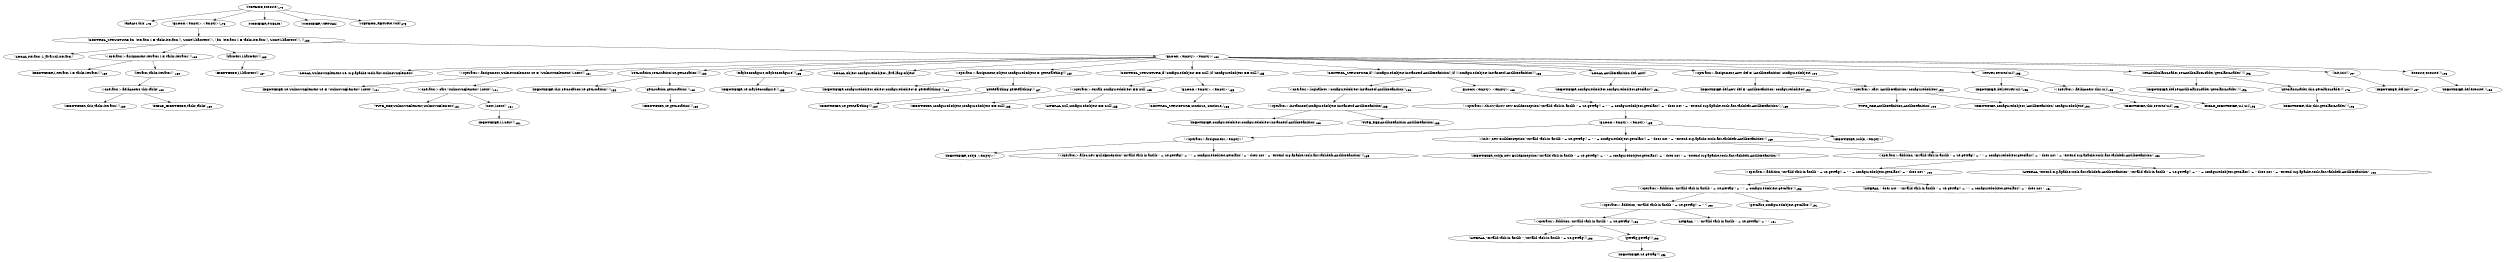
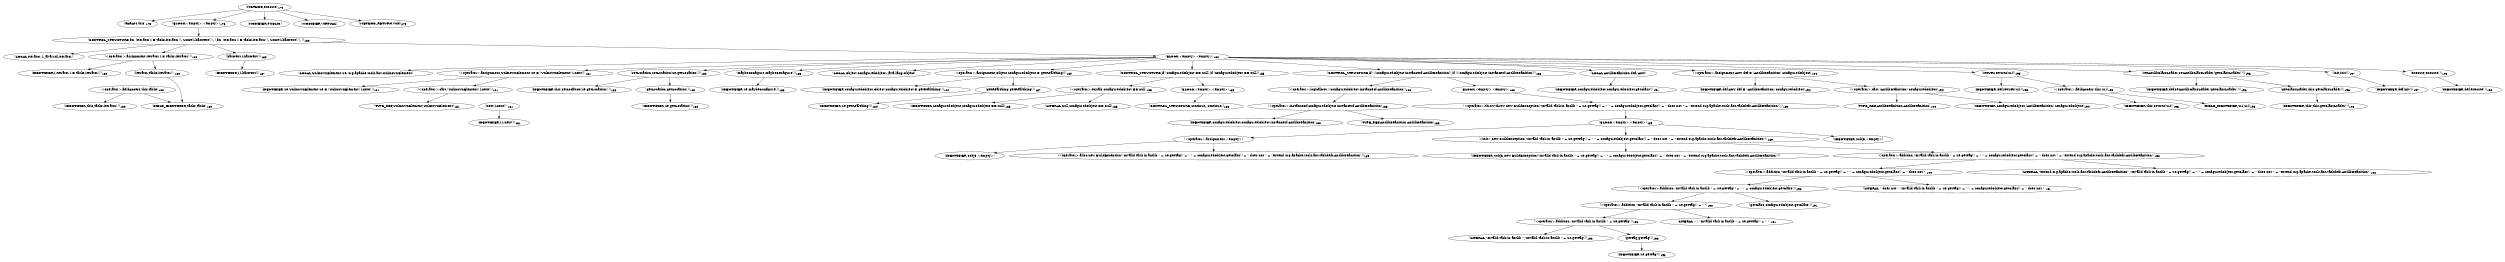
edge "(iterator,tasks.iterator())" -> "(<operator>.fieldAccess,this.tasks)": now "(iterator,tasks.iterator())" -> "(FIELD_IDENTIFIER,tasks,tasks)"
node "(getClassLoader,this.getClassLoader())": text "176" -> "196"
edge "(<operator>.cast,(UnknownElement) i.next())" -> "(next,i.next())": removed
